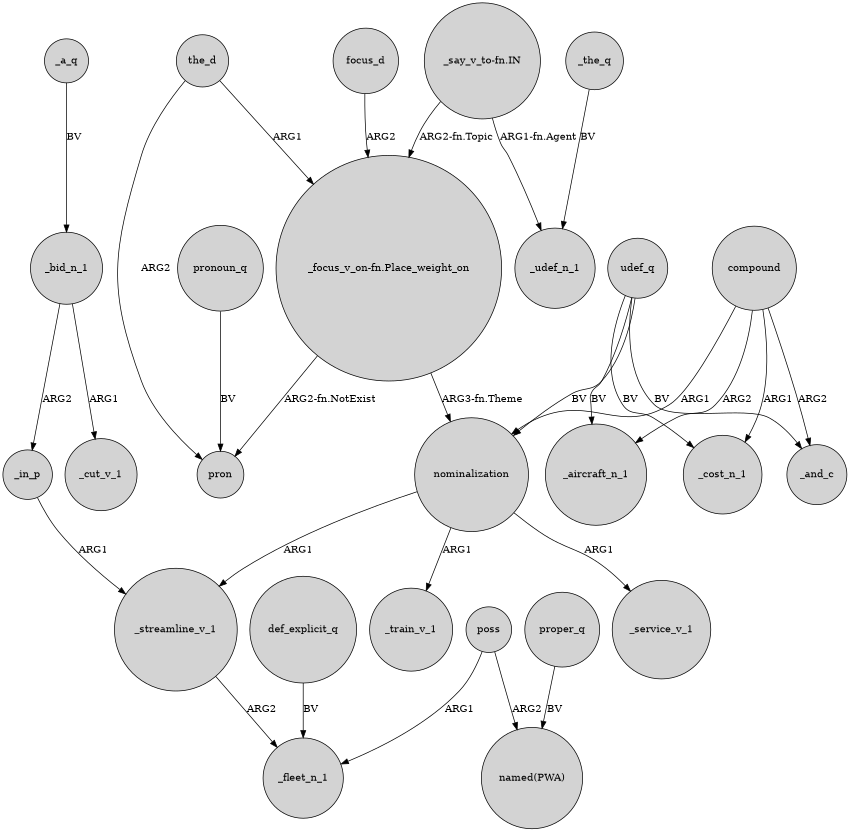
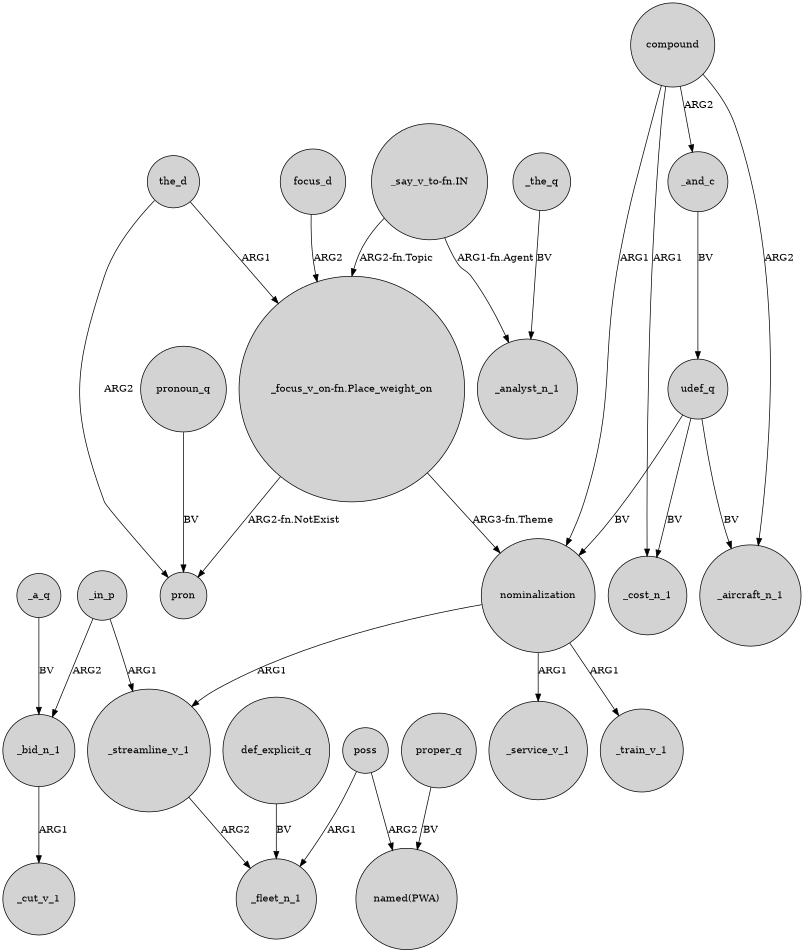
node "_udef_n_1": label "_udef_n_1" -> "_analyst_n_1"
edge "_bid_n_1" -> "_in_p": reversed
edge "udef_q" -> "_and_c": reversed
